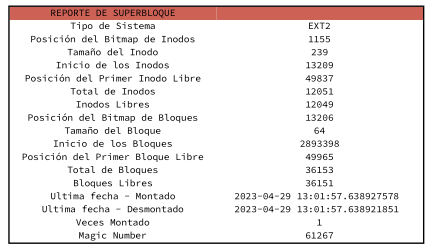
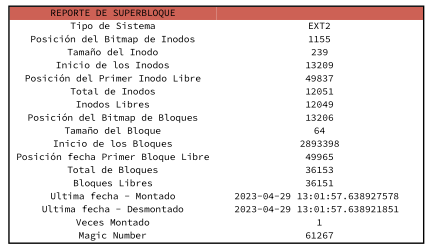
node "REPORTE DE SUPERBLOQUE": text "Posición del Primer Bloque Libre" -> "Posición fecha Primer Bloque Libre"
